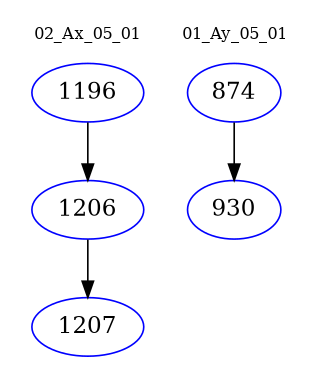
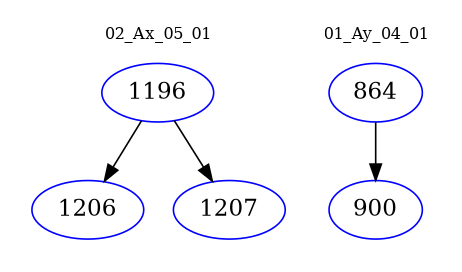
cluster "01_Ay_05_01": label "01_Ay_05_01" -> "01_Ay_04_01"
node "874": label "874" -> "864"
node "930": label "930" -> "900"
edge "1206" -> "1207": now "1196" -> "1207"
